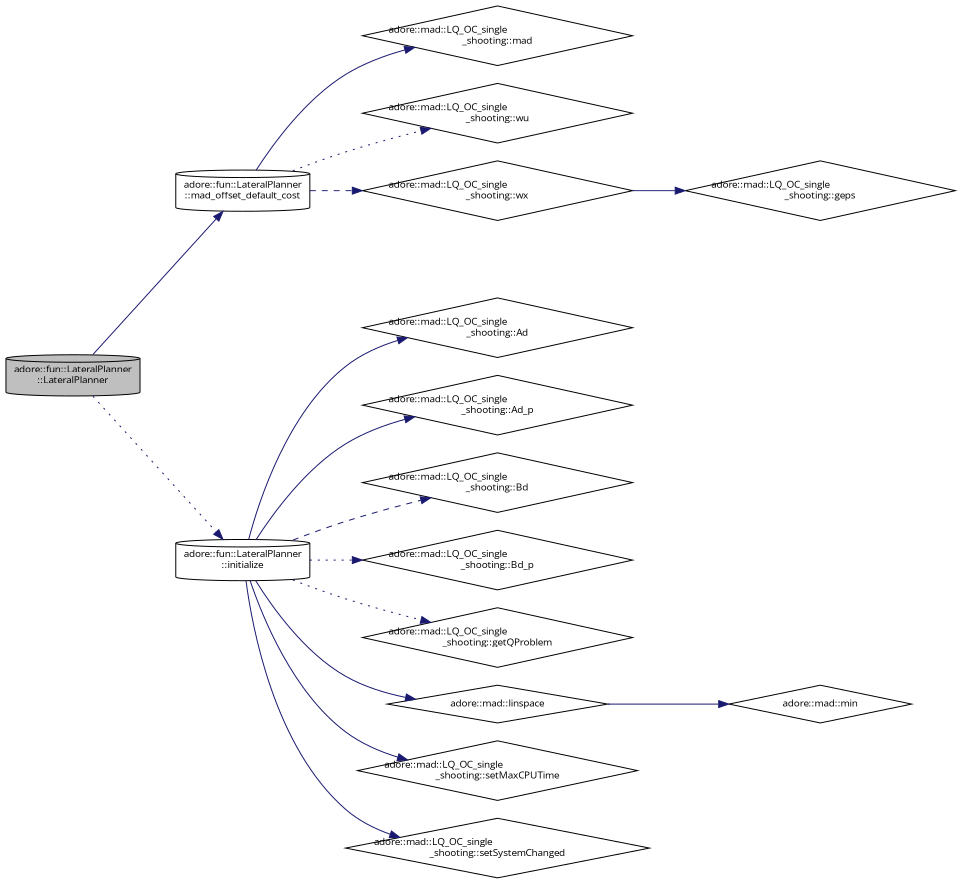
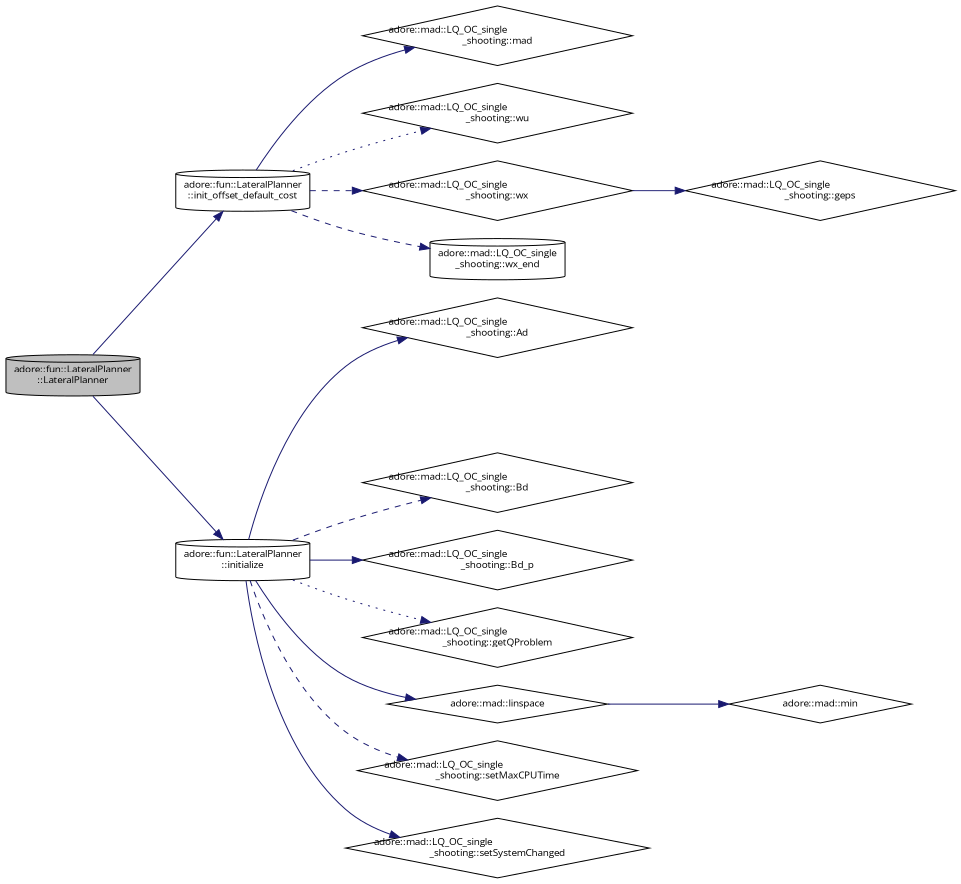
node "adore::fun::LateralPlanner ::mad_offset_default_cost": label "adore::fun::LateralPlanner ::mad_offset_default_cost" -> "adore::fun::LateralPlanner ::init_offset_default_cost"
node "adore::mad::LQ_OC_single _shooting::wx_end": added
node "adore::mad::LQ_OC_single _shooting::Ad_p": removed
edge "adore::fun::LateralPlanner ::LateralPlanner" -> "adore::fun::LateralPlanner ::initialize": style dotted -> solid
edge "adore::fun::LateralPlanner ::initialize" -> "adore::mad::LQ_OC_single _shooting::Bd_p": style dotted -> solid
edge "adore::fun::LateralPlanner ::initialize" -> "adore::mad::LQ_OC_single _shooting::setMaxCPUTime": style solid -> dashed
